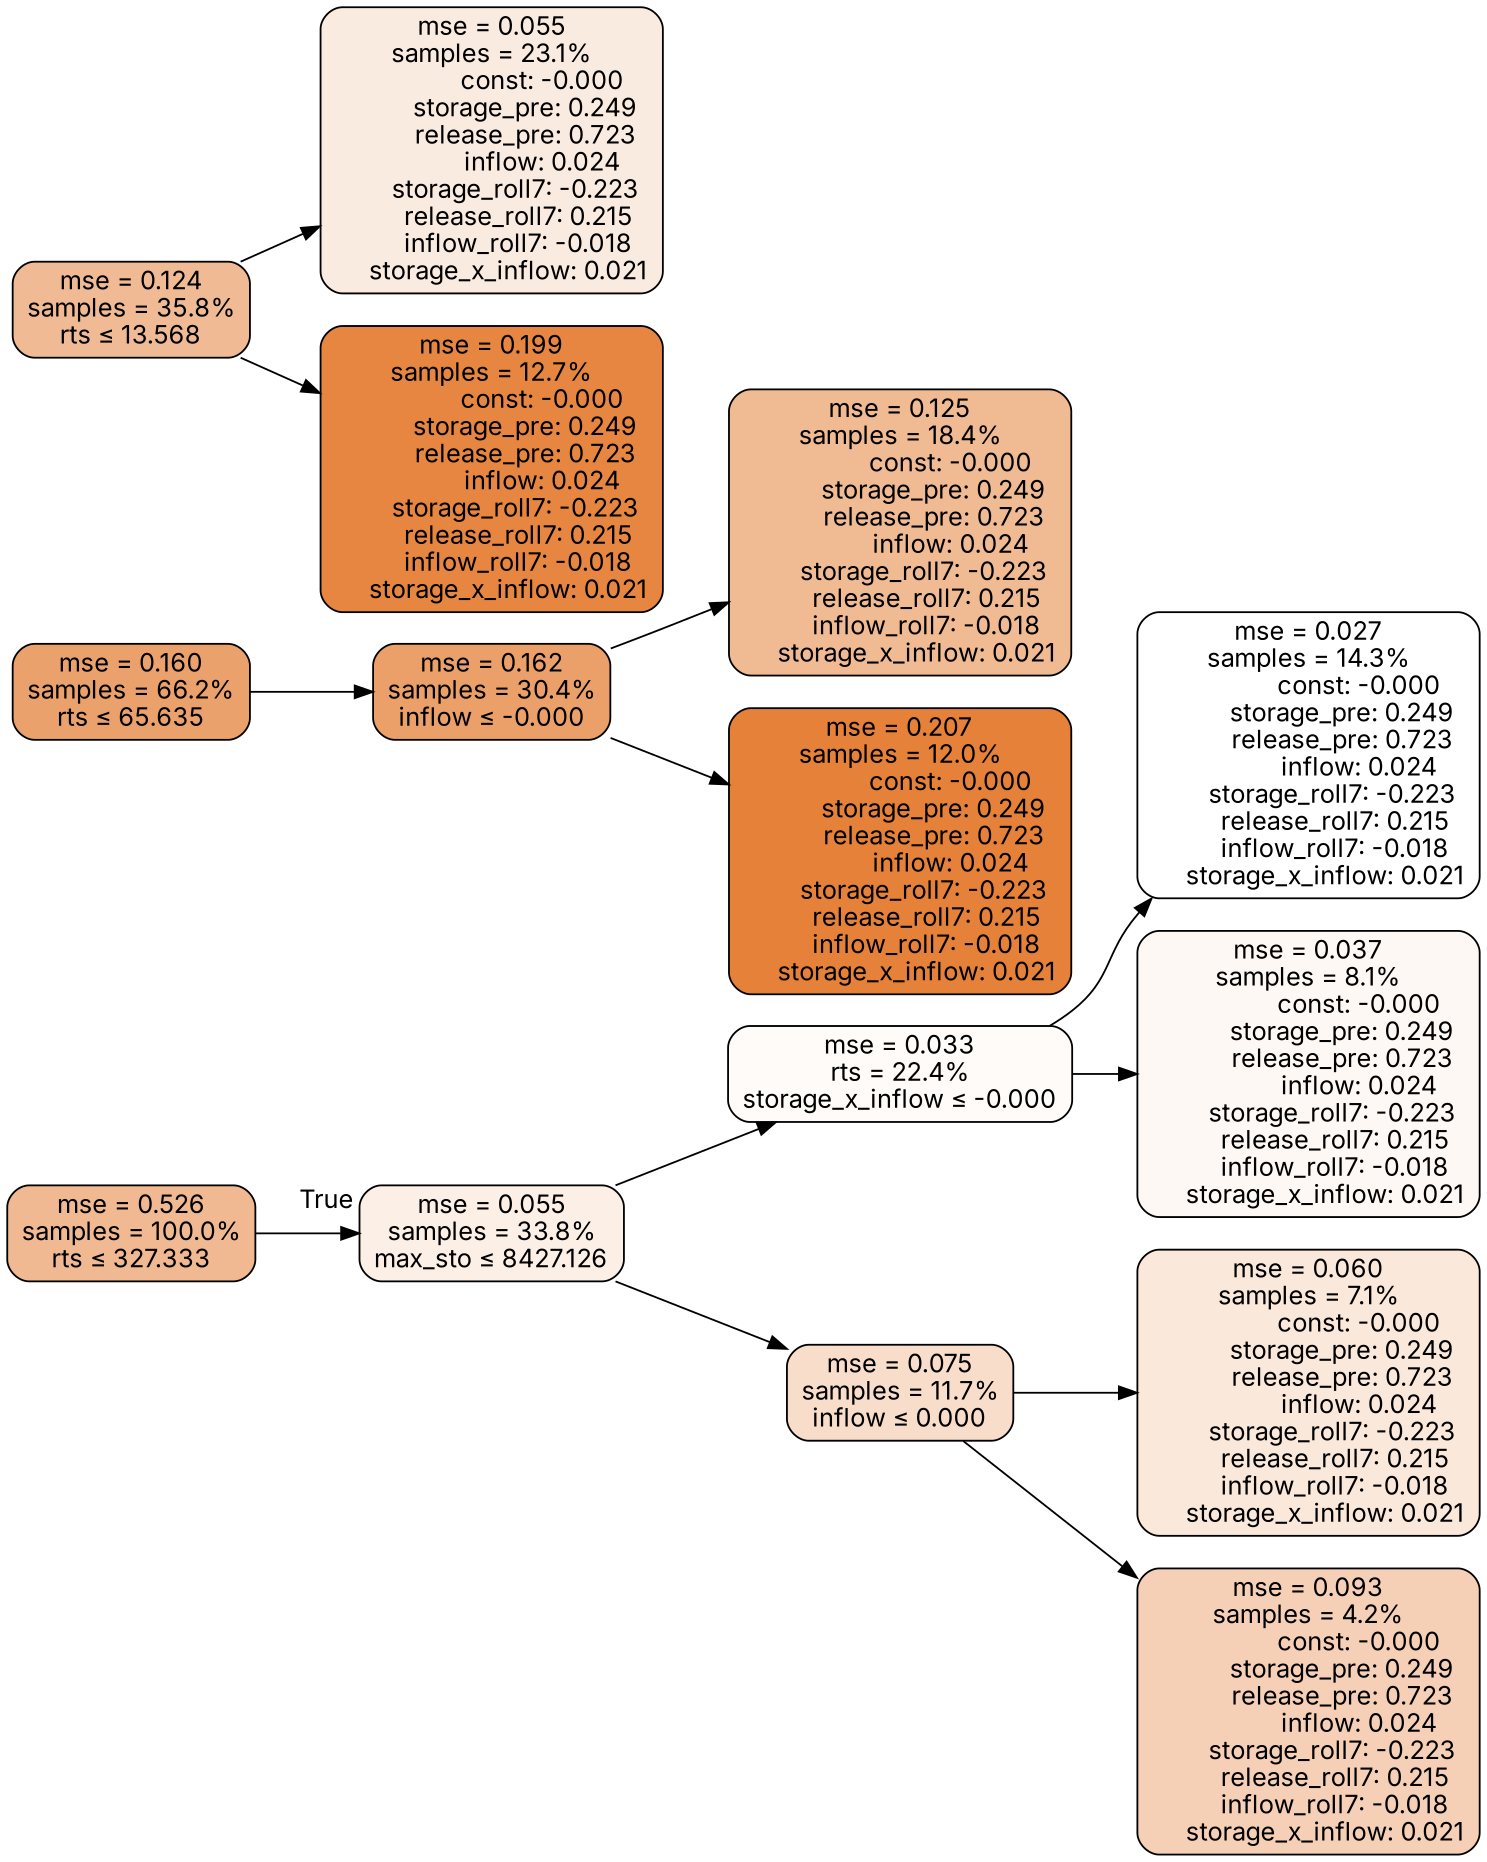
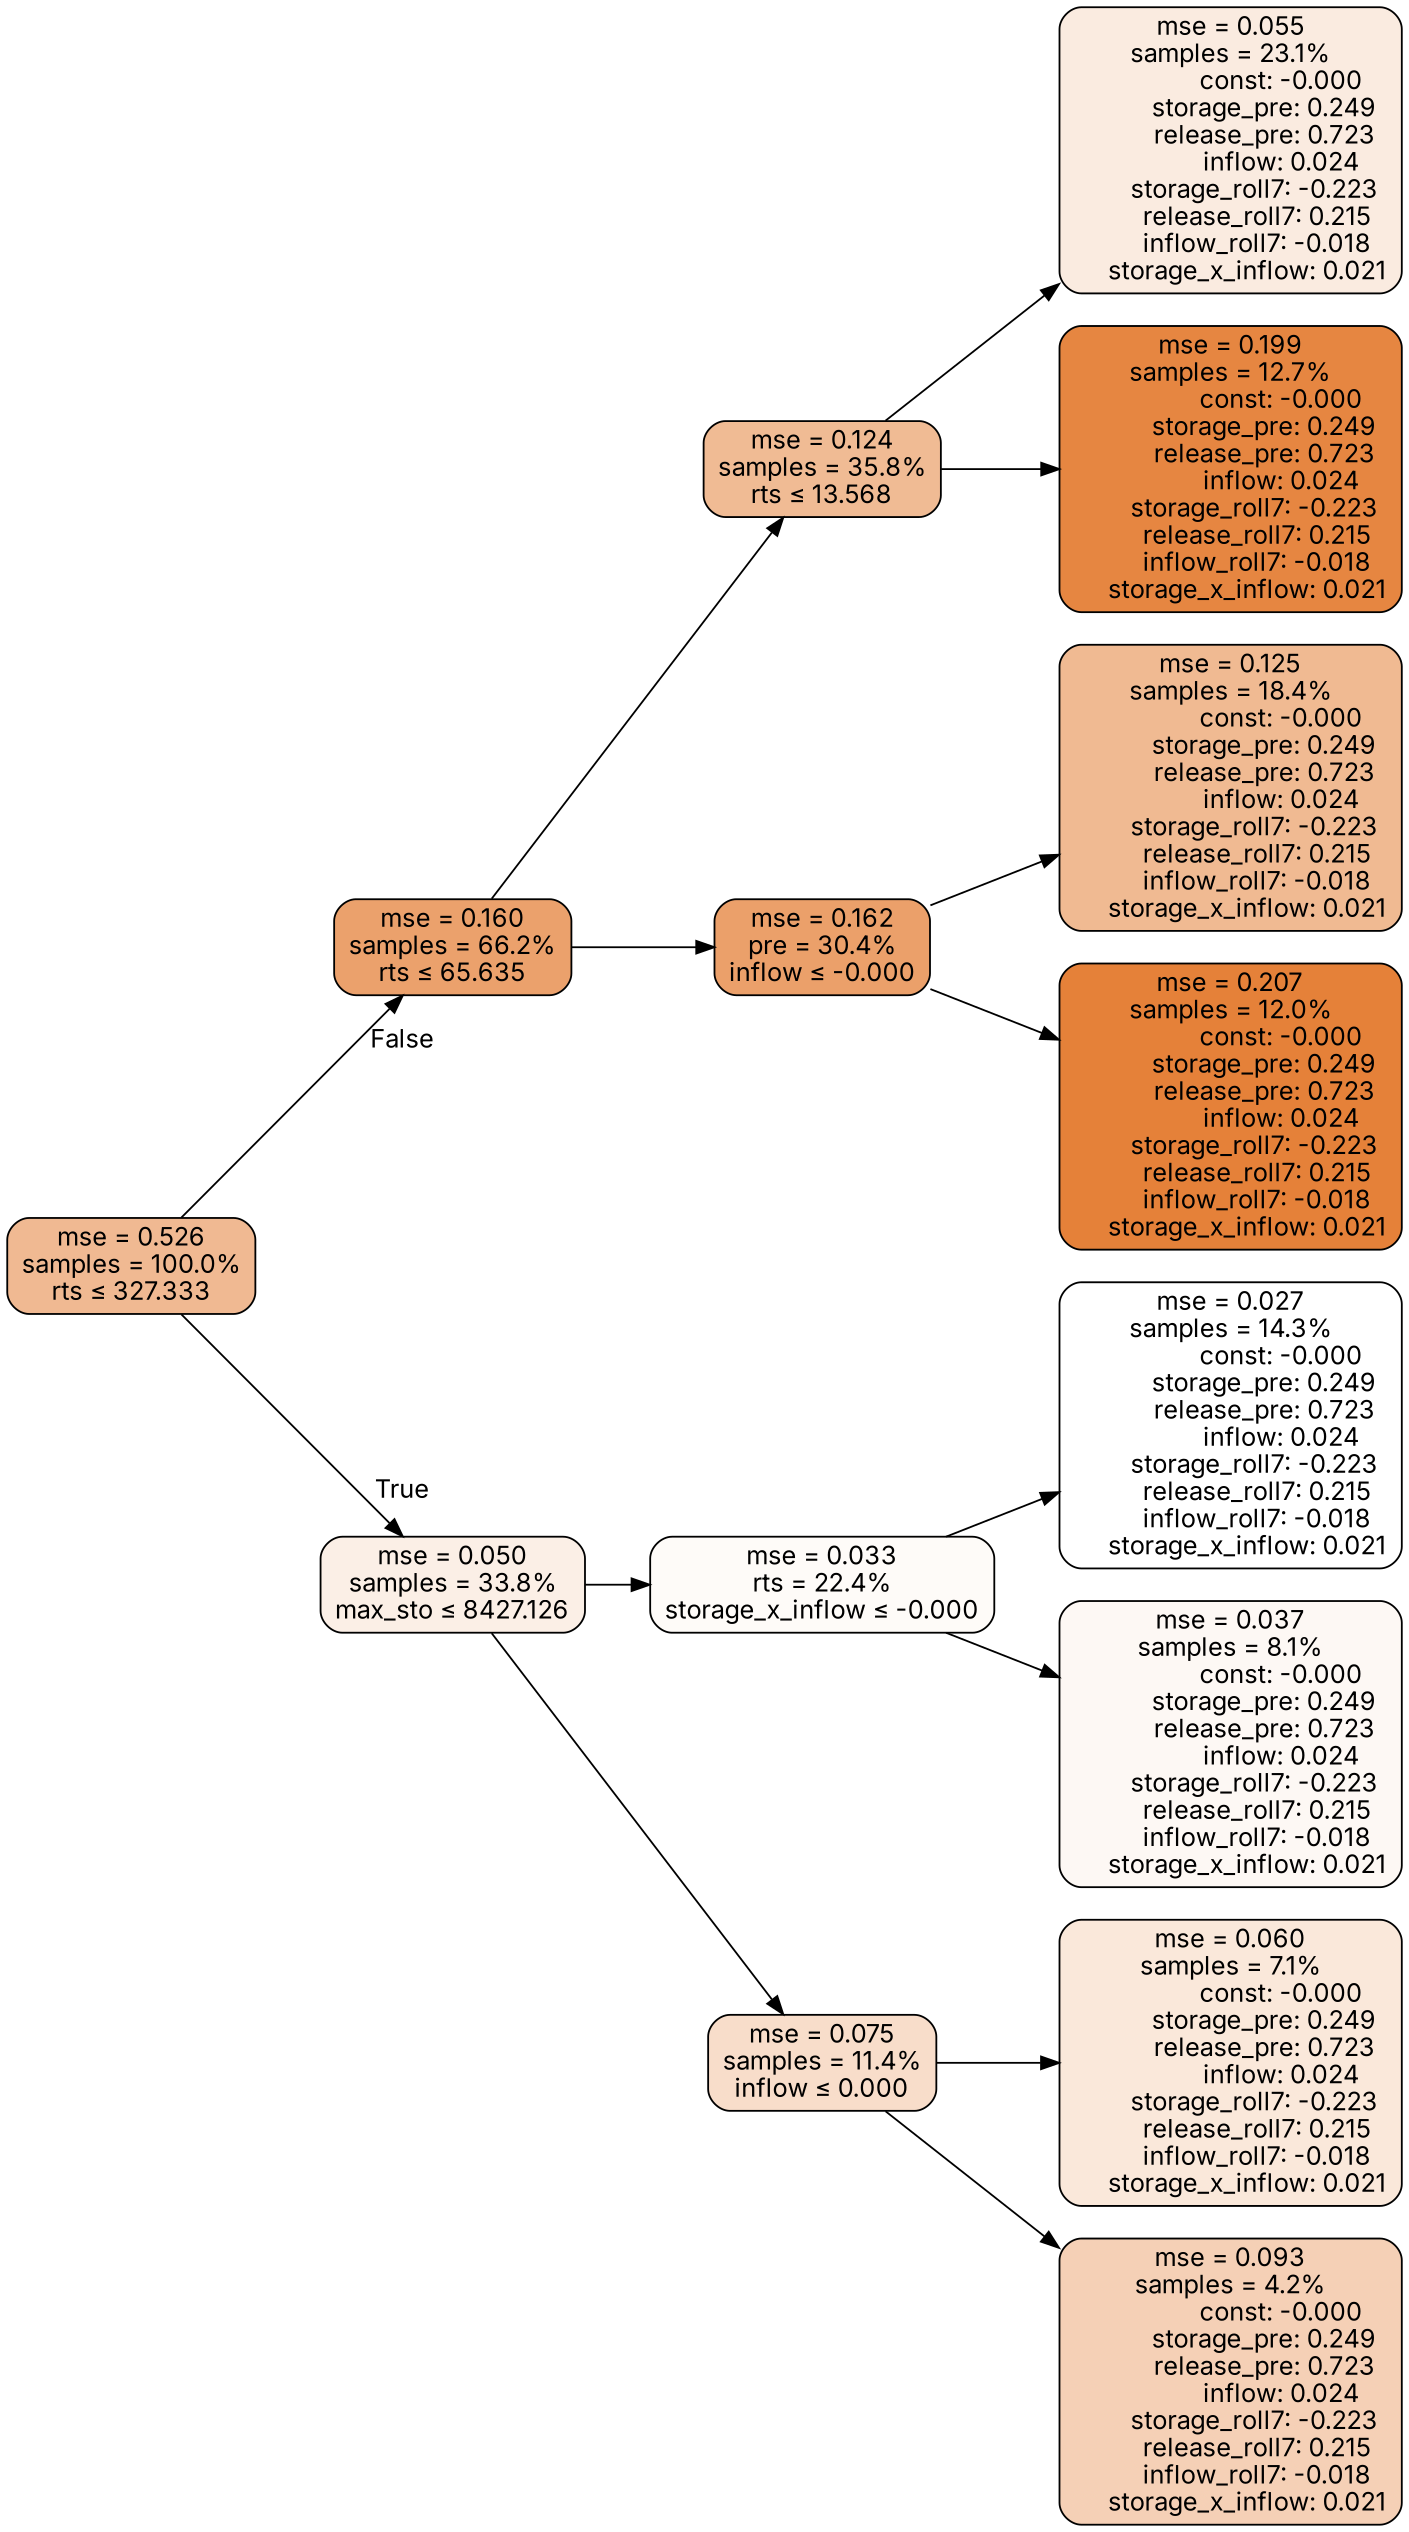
node "mse = 0.162 samples = 30.4% inflow ≤ -0.000": label "mse = 0.162 samples = 30.4% inflow ≤ -0.000" -> "mse = 0.162 pre = 30.4% inflow ≤ -0.000"
edge "mse = 0.160 samples = 66.2% rts ≤ 65.635" -> "mse = 0.124 samples = 35.8% rts ≤ 13.568": added
edge "mse = 0.526 samples = 100.0% rts ≤ 327.333" -> "mse = 0.160 samples = 66.2% rts ≤ 65.635": added
node "mse = 0.055 samples = 33.8% max_sto ≤ 8427.126": label "mse = 0.055 samples = 33.8% max_sto ≤ 8427.126" -> "mse = 0.050 samples = 33.8% max_sto ≤ 8427.126"
node "mse = 0.075 samples = 11.7% inflow ≤ 0.000": label "mse = 0.075 samples = 11.7% inflow ≤ 0.000" -> "mse = 0.075 samples = 11.4% inflow ≤ 0.000"
